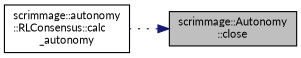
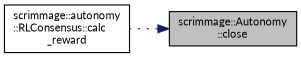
node "scrimmage::autonomy ::RLConsensus::calc _autonomy": label "scrimmage::autonomy ::RLConsensus::calc _autonomy" -> "scrimmage::autonomy ::RLConsensus::calc _reward"
